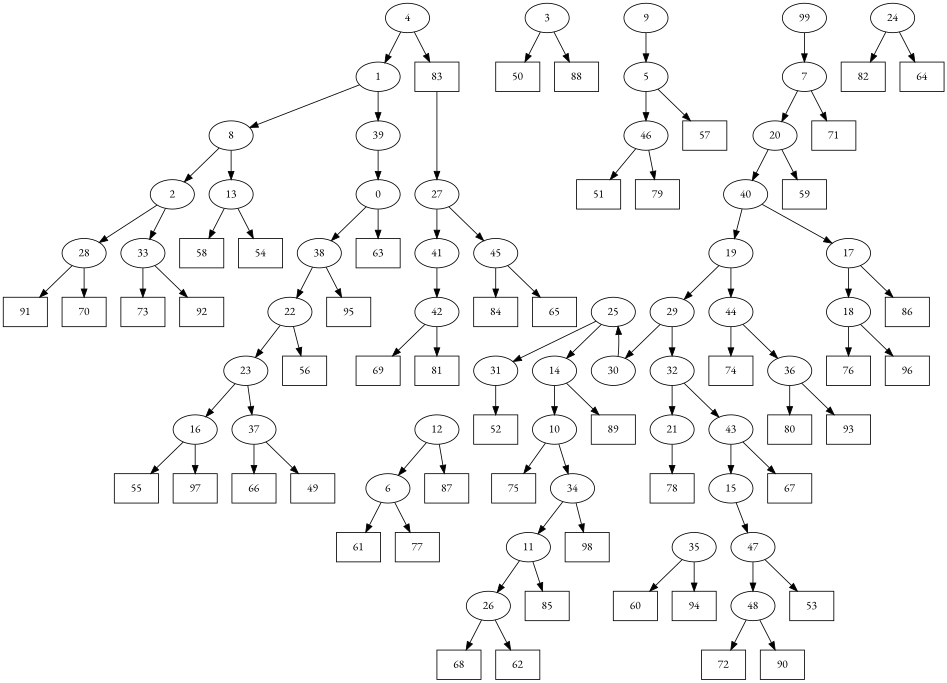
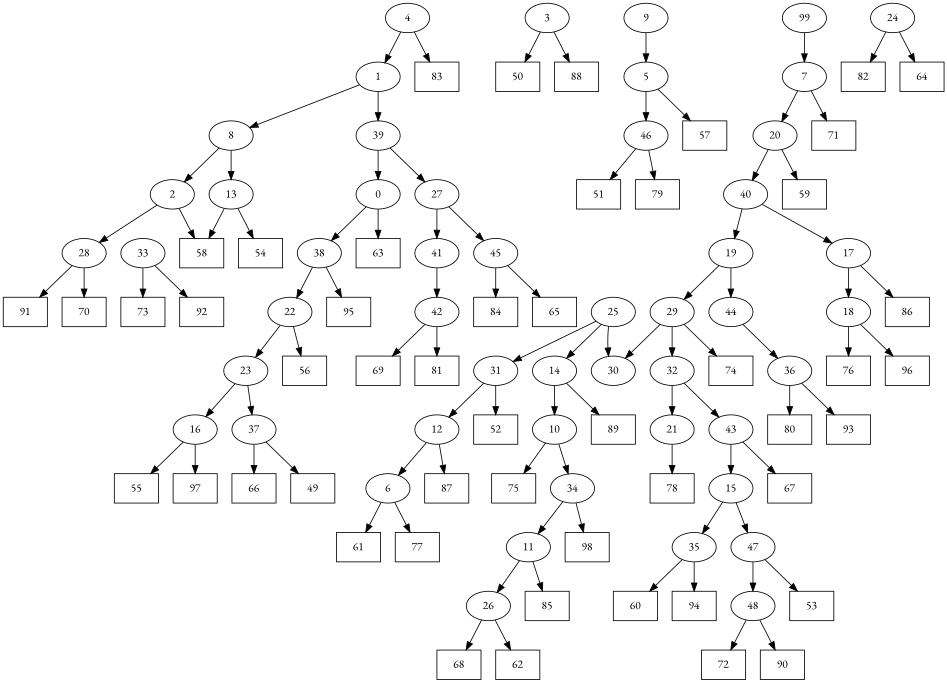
edge "83" -> "27": now "39" -> "27"
edge "2" -> "33": now "2" -> "58"
edge "44" -> "74": now "29" -> "74"
edge "30" -> "25": reversed
edge "31" -> "12": added
edge "15" -> "35": added
